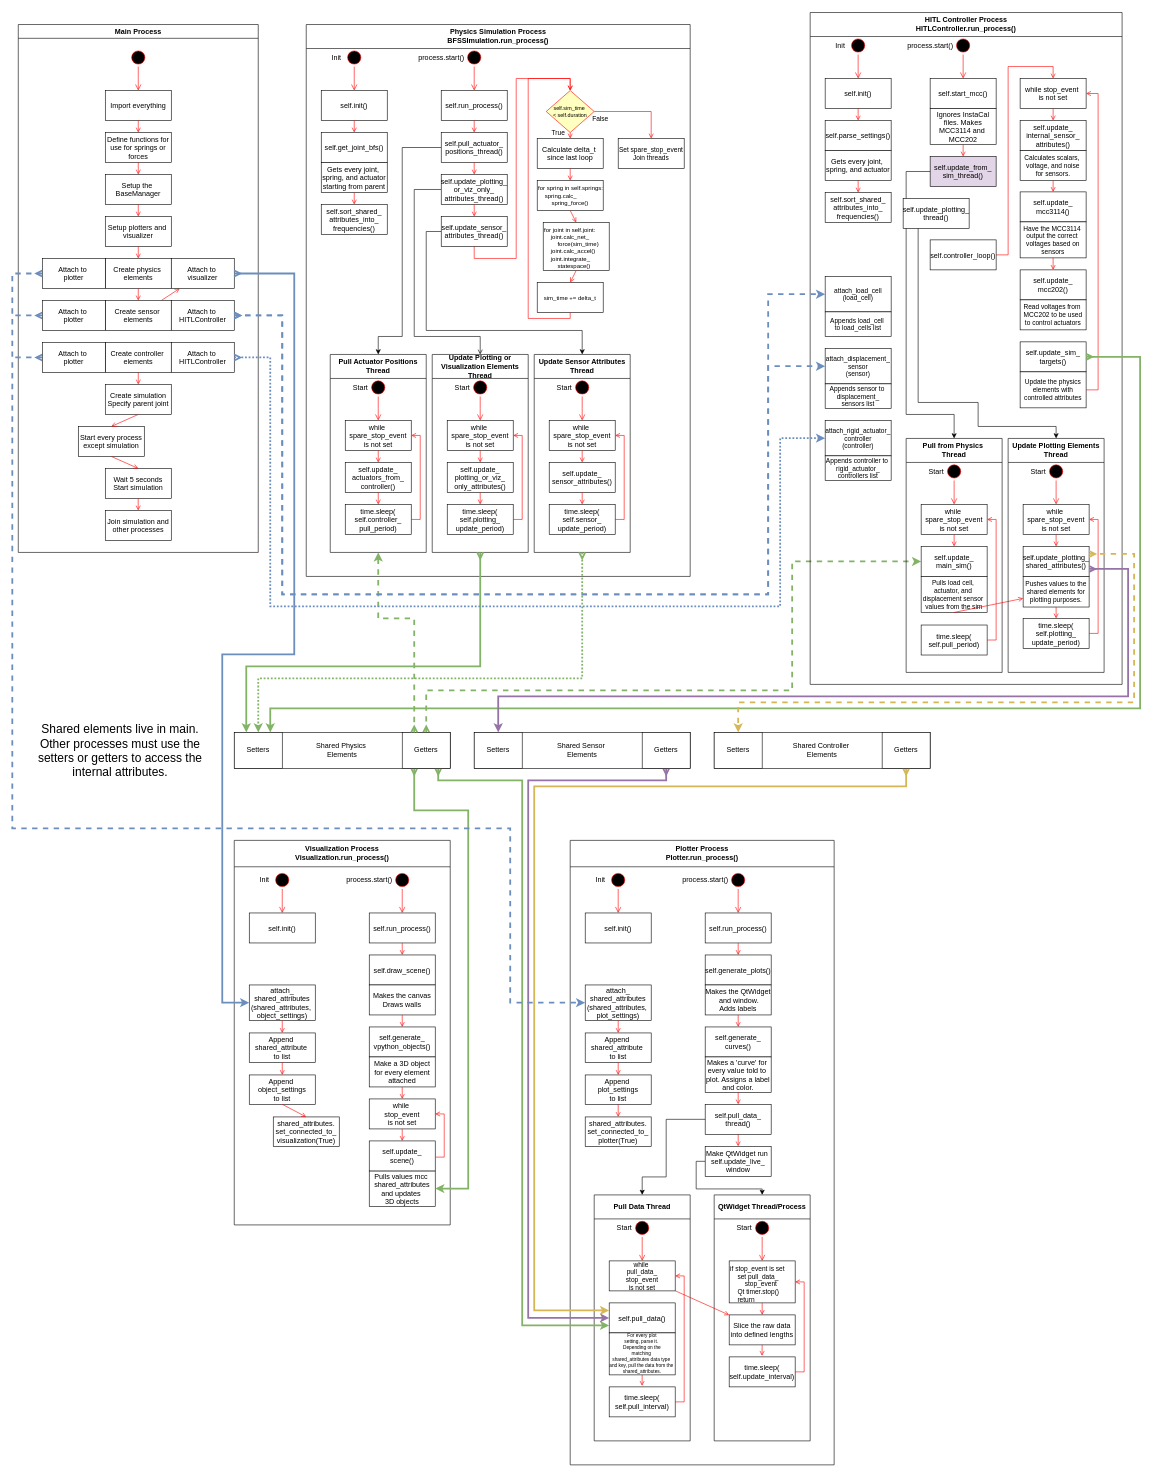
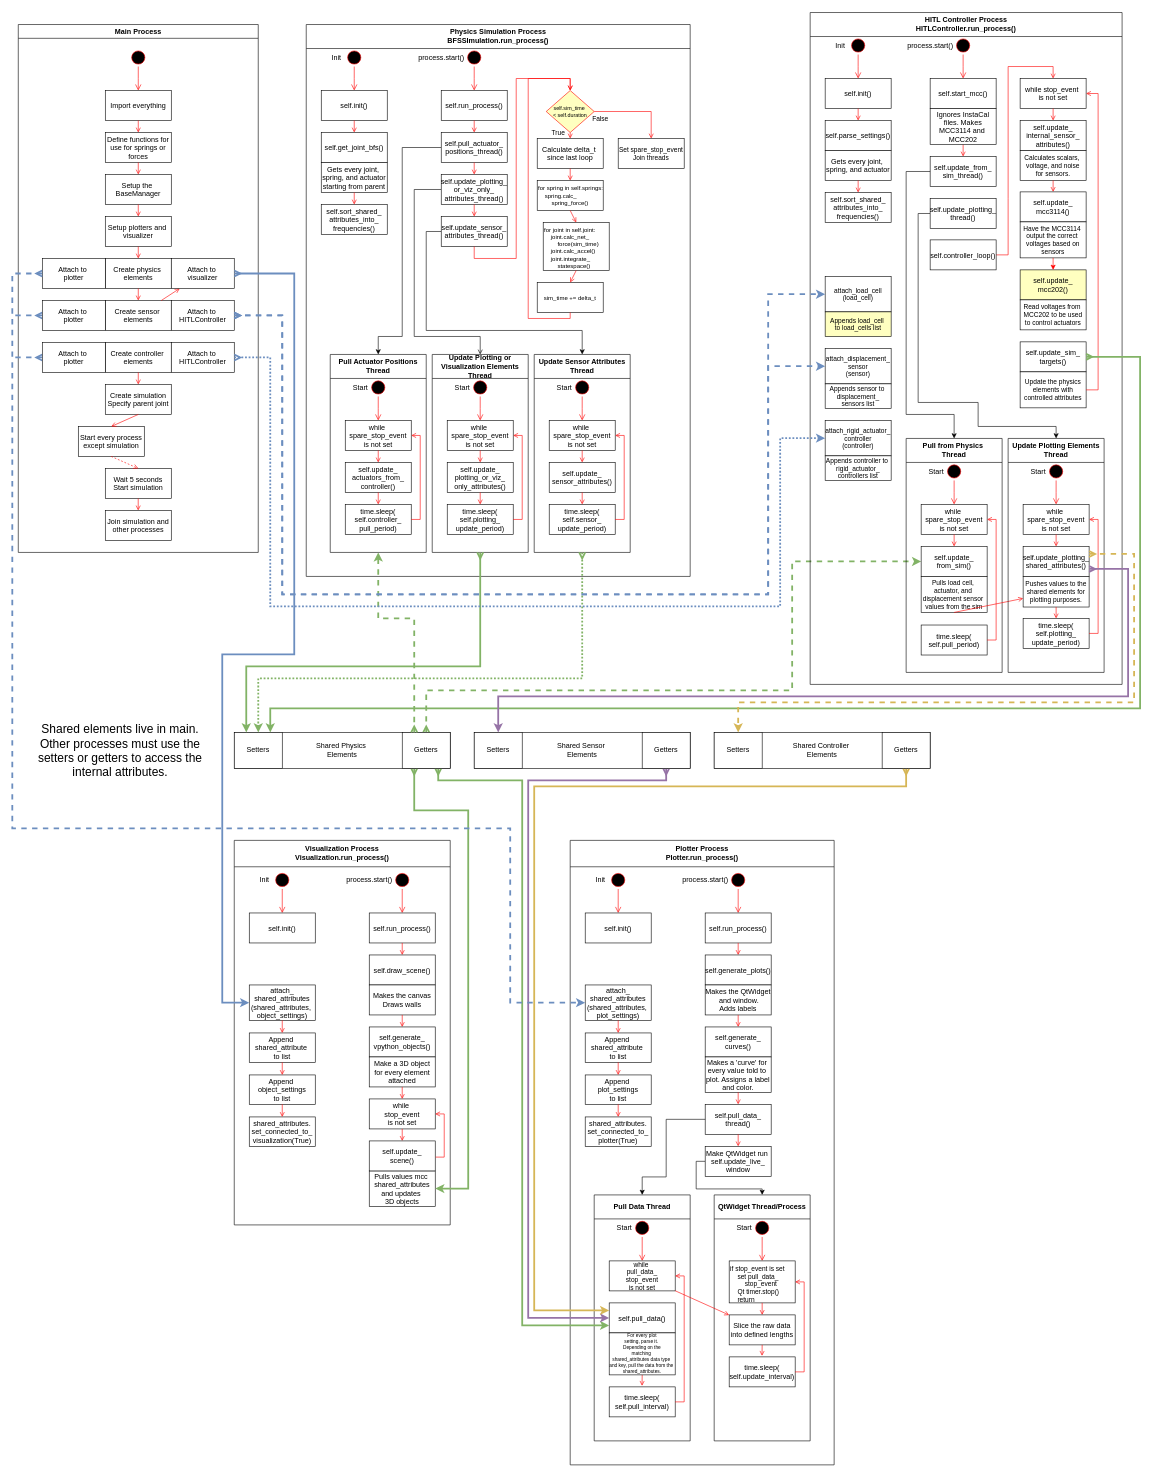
node "self.update_from_ sim_thread()": fillcolor #e1d5e7 -> #ffffff
node "self.update_plotting_ thread()": moved (936, 213) -> (963, 213)
edge "Have the MCC3114 output the correct voltages based on sensors" -> "self.update_ mcc202()": arrowhead open -> classic
node "self.update_ mcc202()": fillcolor #ffffff -> #ffffc0
node "Appends load_cell to load_cells list": fillcolor #ffffff -> #ffffc0
edge "Start every process except simulation" -> "Wait 5 seconds Start simulation": style solid -> dashed
node "self.update_ main_sim()": label "self.update_ main_sim()" -> "self.update_ from_sim()"
node "shared_attributes. set_connected_to_ visualization(True)": moved (306, 1132) -> (282, 1132)
